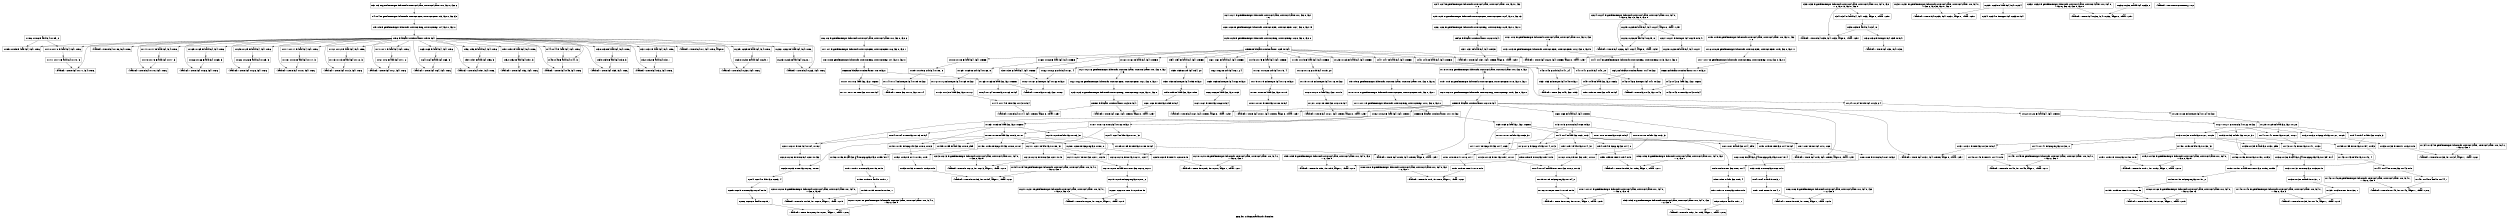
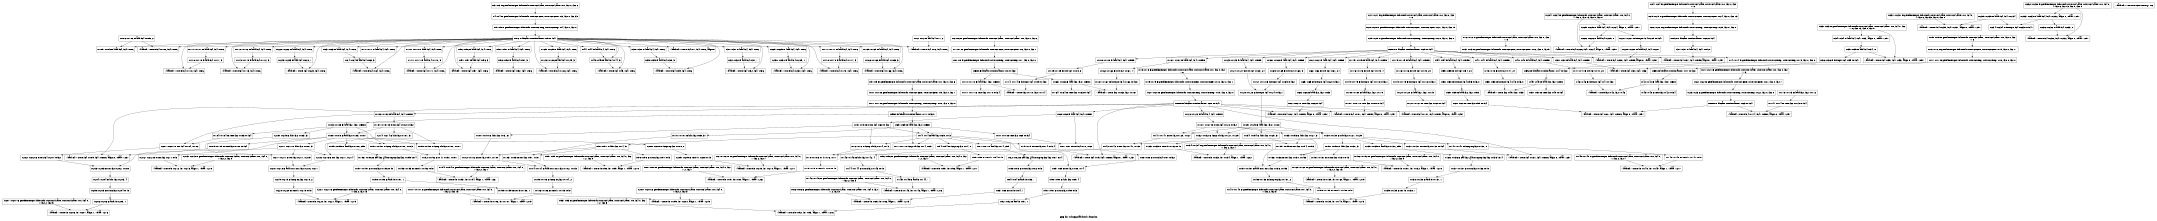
node "%233: %233 = load i64, i64* %232, align 8, !tbaa !1257": added
edge "%186: %186 = add i64 %185, 2" -> "%170: %170 = load i64, i64* %PC": now "%186: %186 = add i64 %185, 2" -> "<badref>: store i64 %186, i64* %PC"
edge "%71: %71 = load i64, i64* %PC" -> "%72: %72 = add i64 %71, 2": removed
edge "%30: %30 = load i64, i64* %RBP" -> "%167: %167 = inttoptr i64 %162 to i32*": now "%30: %30 = load i64, i64* %RBP" -> "<badref>: store i64 %30, i64* %36"
edge "%172: %172 = inttoptr i64 %169 to i32*" -> "%173: %173 = load i32, i32* %172": now "%172: %172 = inttoptr i64 %169 to i32*" -> "%128: %128 = inttoptr i64 %124 to i32*"
edge "%159: %159 = zext i1 %158 to i8" -> "<badref>: store i8 %159, i8* %160, align 1, !tbaa !1279": reversed
